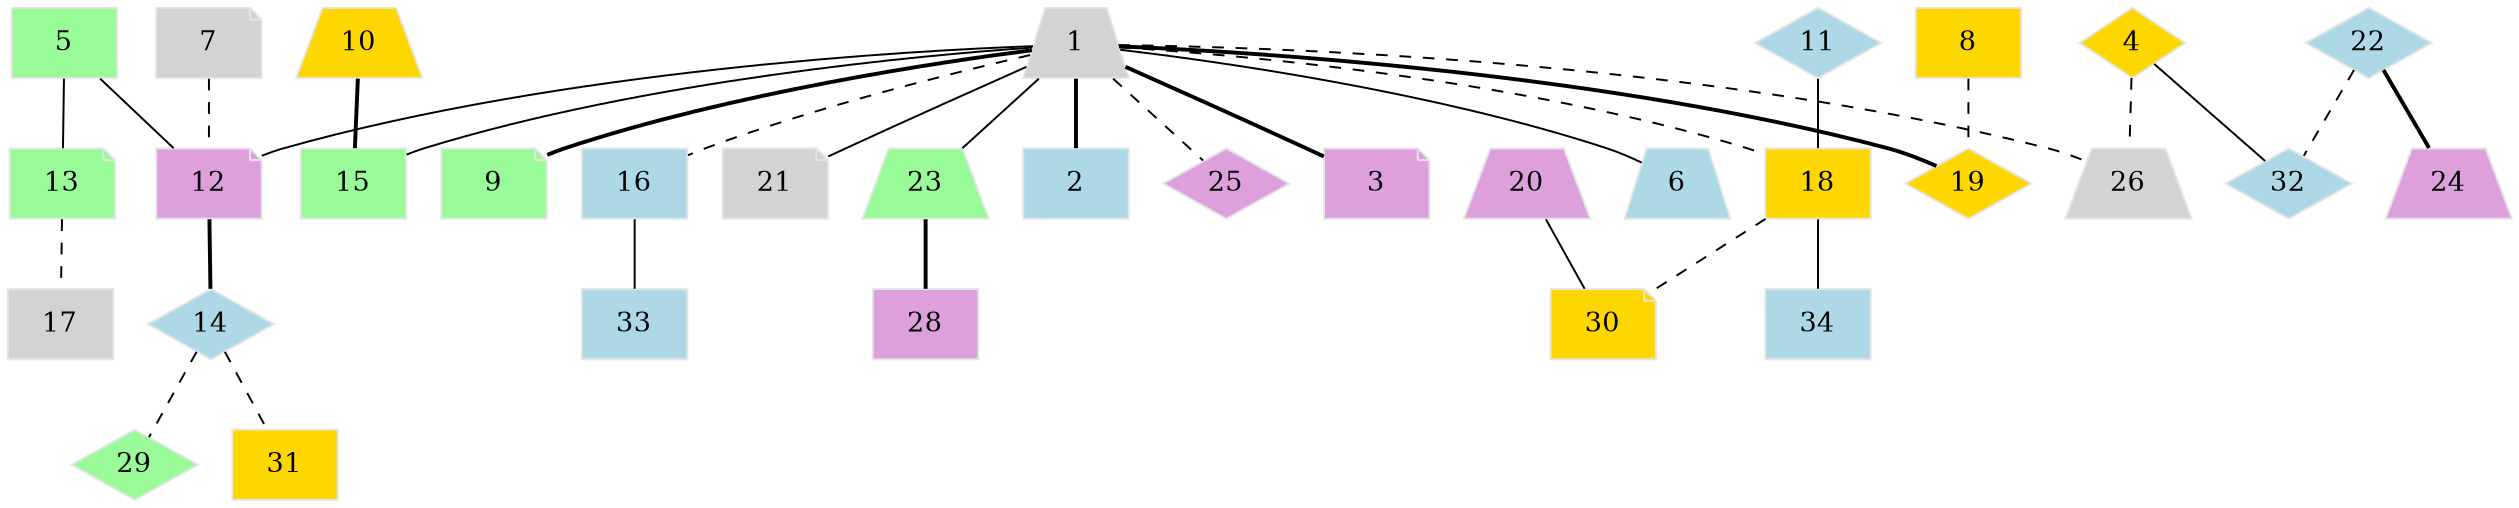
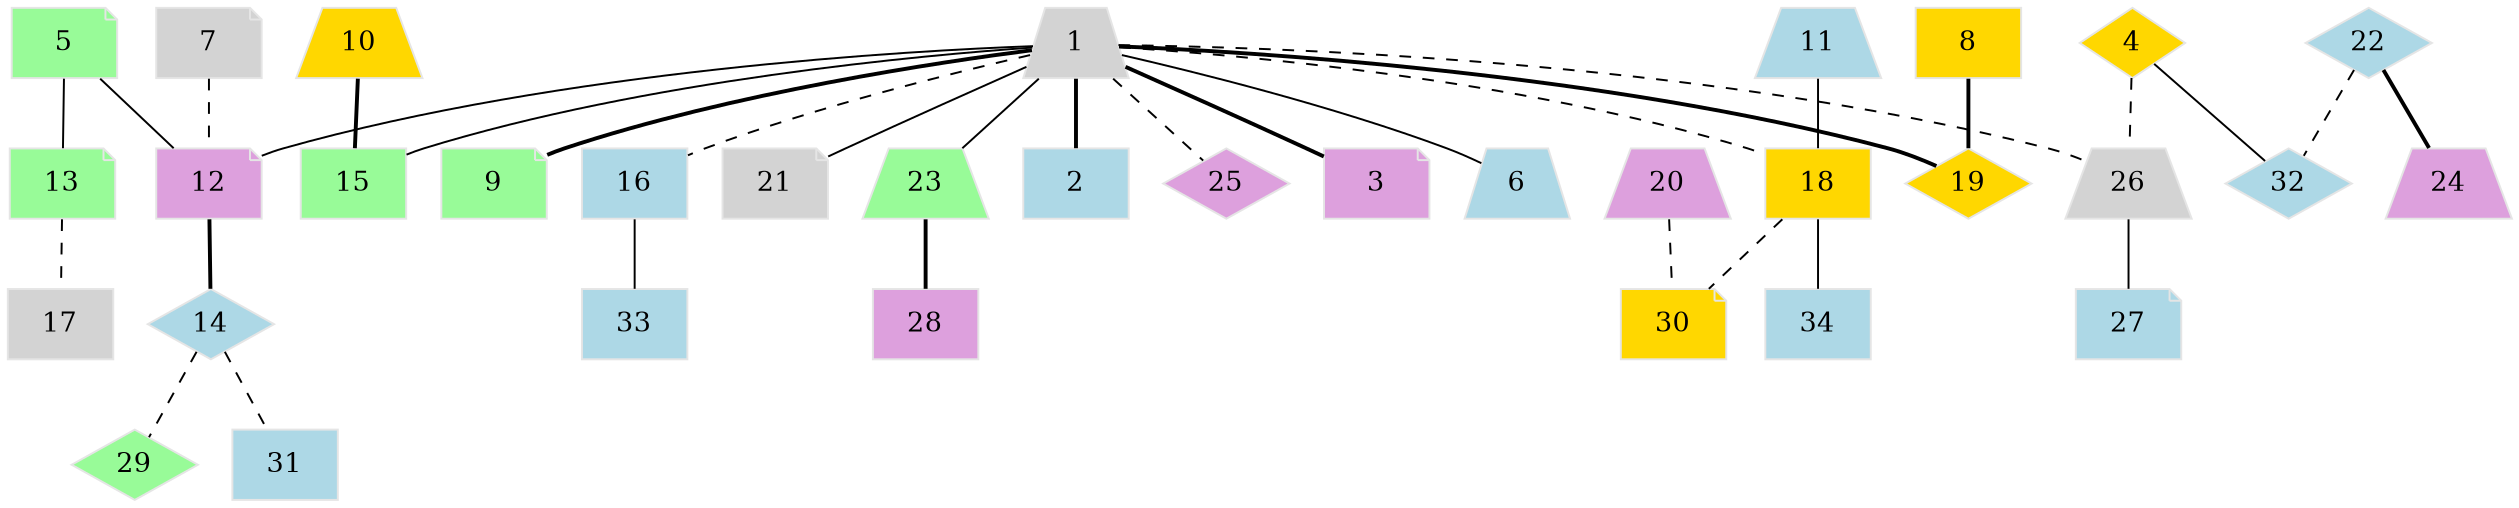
node "5": shape box -> note
node "11": shape diamond -> trapezium
edge "8" -- "19": style dashed -> bold
edge "20" -- "30": style solid -> dashed
node "27": added
node "31": fillcolor gold -> lightblue
